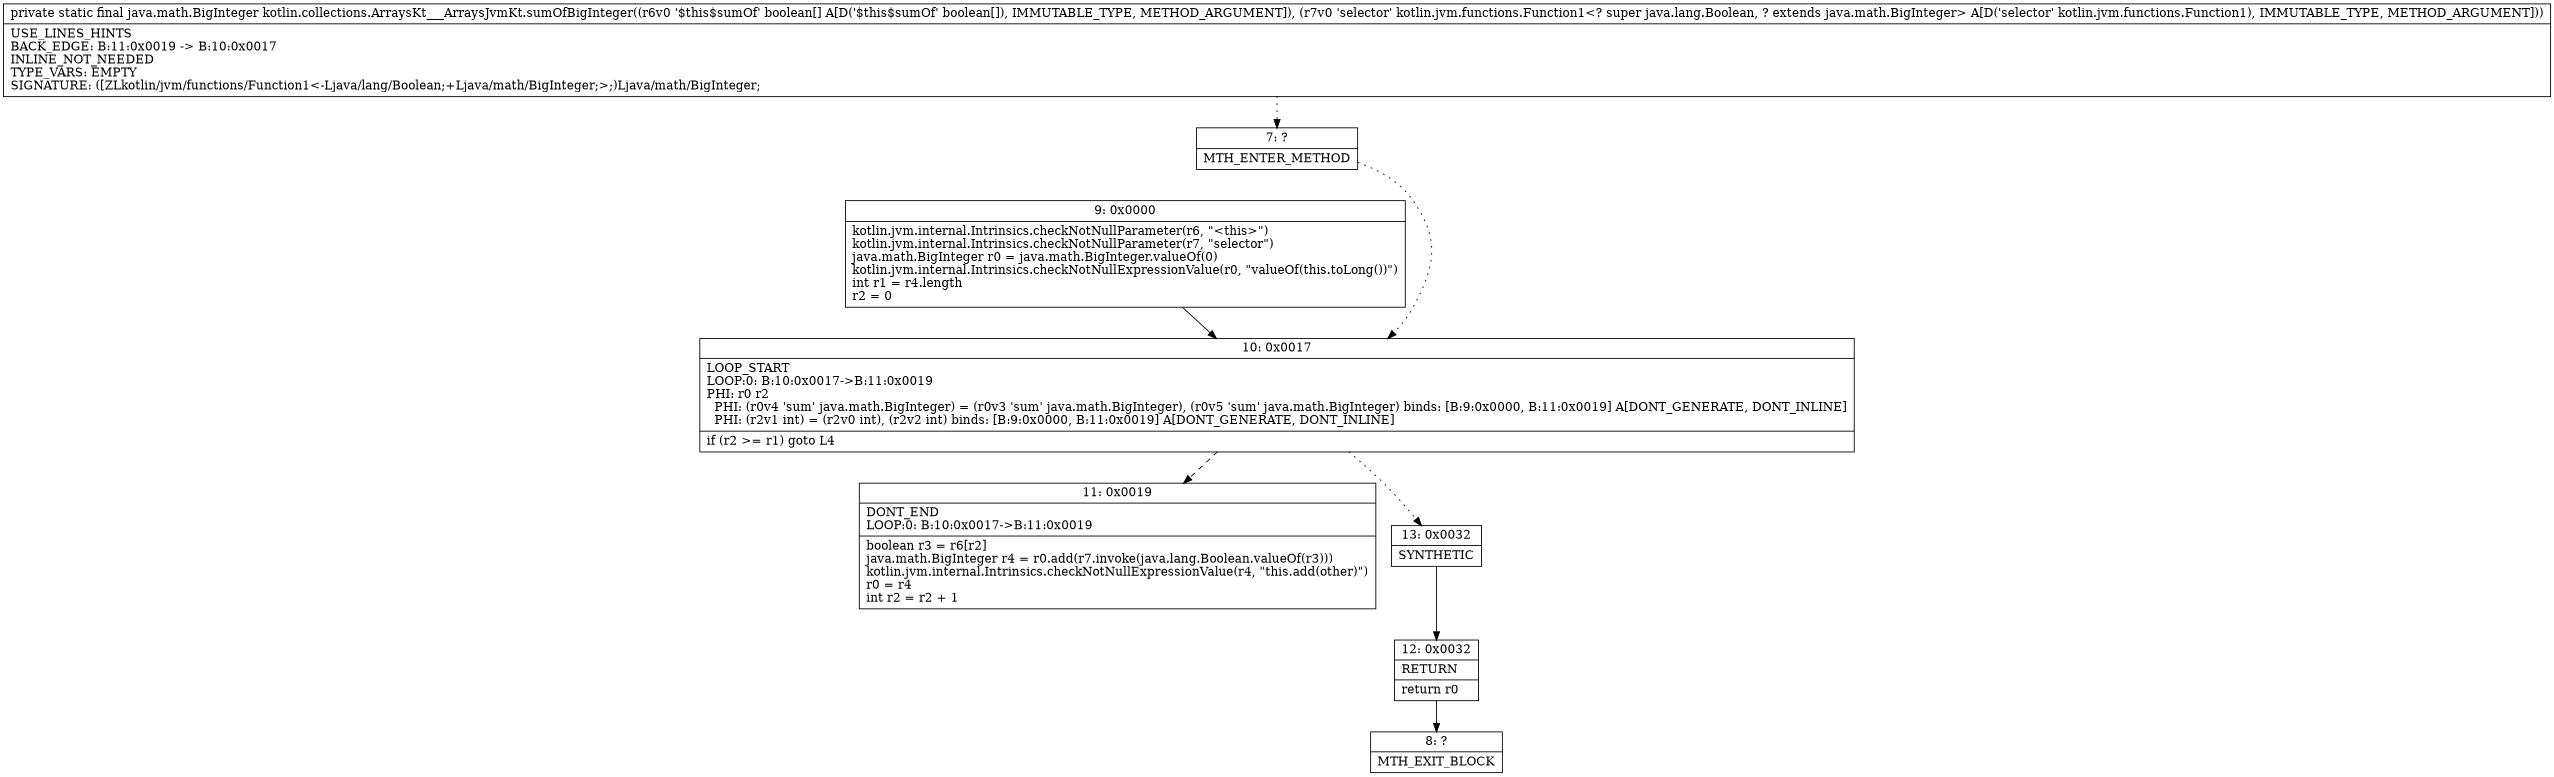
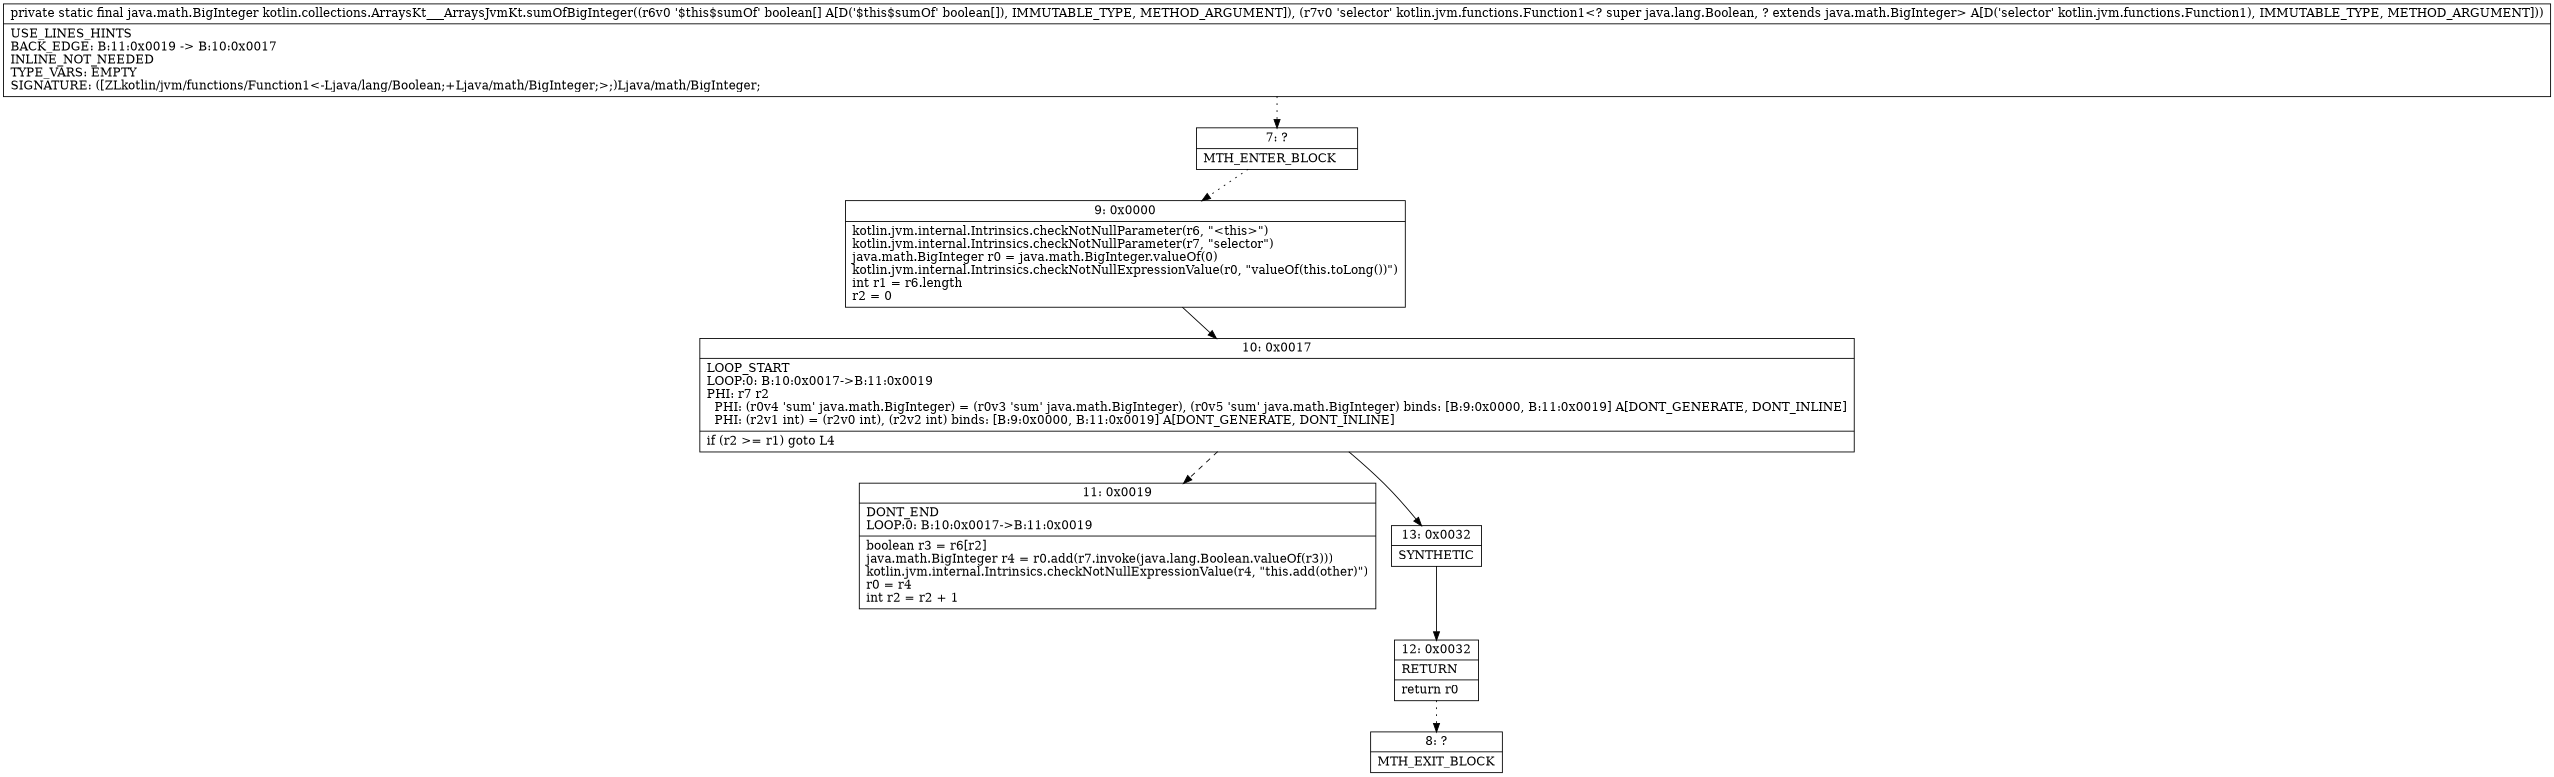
node "7: ?": text "MTH_ENTER_METHOD" -> "MTH_ENTER_BLOCK"
edge "7: ?" -> "10: 0x0017": now "7: ?" -> "9: 0x0000"
node "9: 0x0000": text "int r1 = r4.length" -> "int r1 = r6.length"
node "10: 0x0017": text "PHI: r0 r2" -> "PHI: r7 r2"
edge "10: 0x0017" -> "13: 0x0032": style dotted -> solid
edge "12: 0x0032" -> "8: ?": style solid -> dotted
